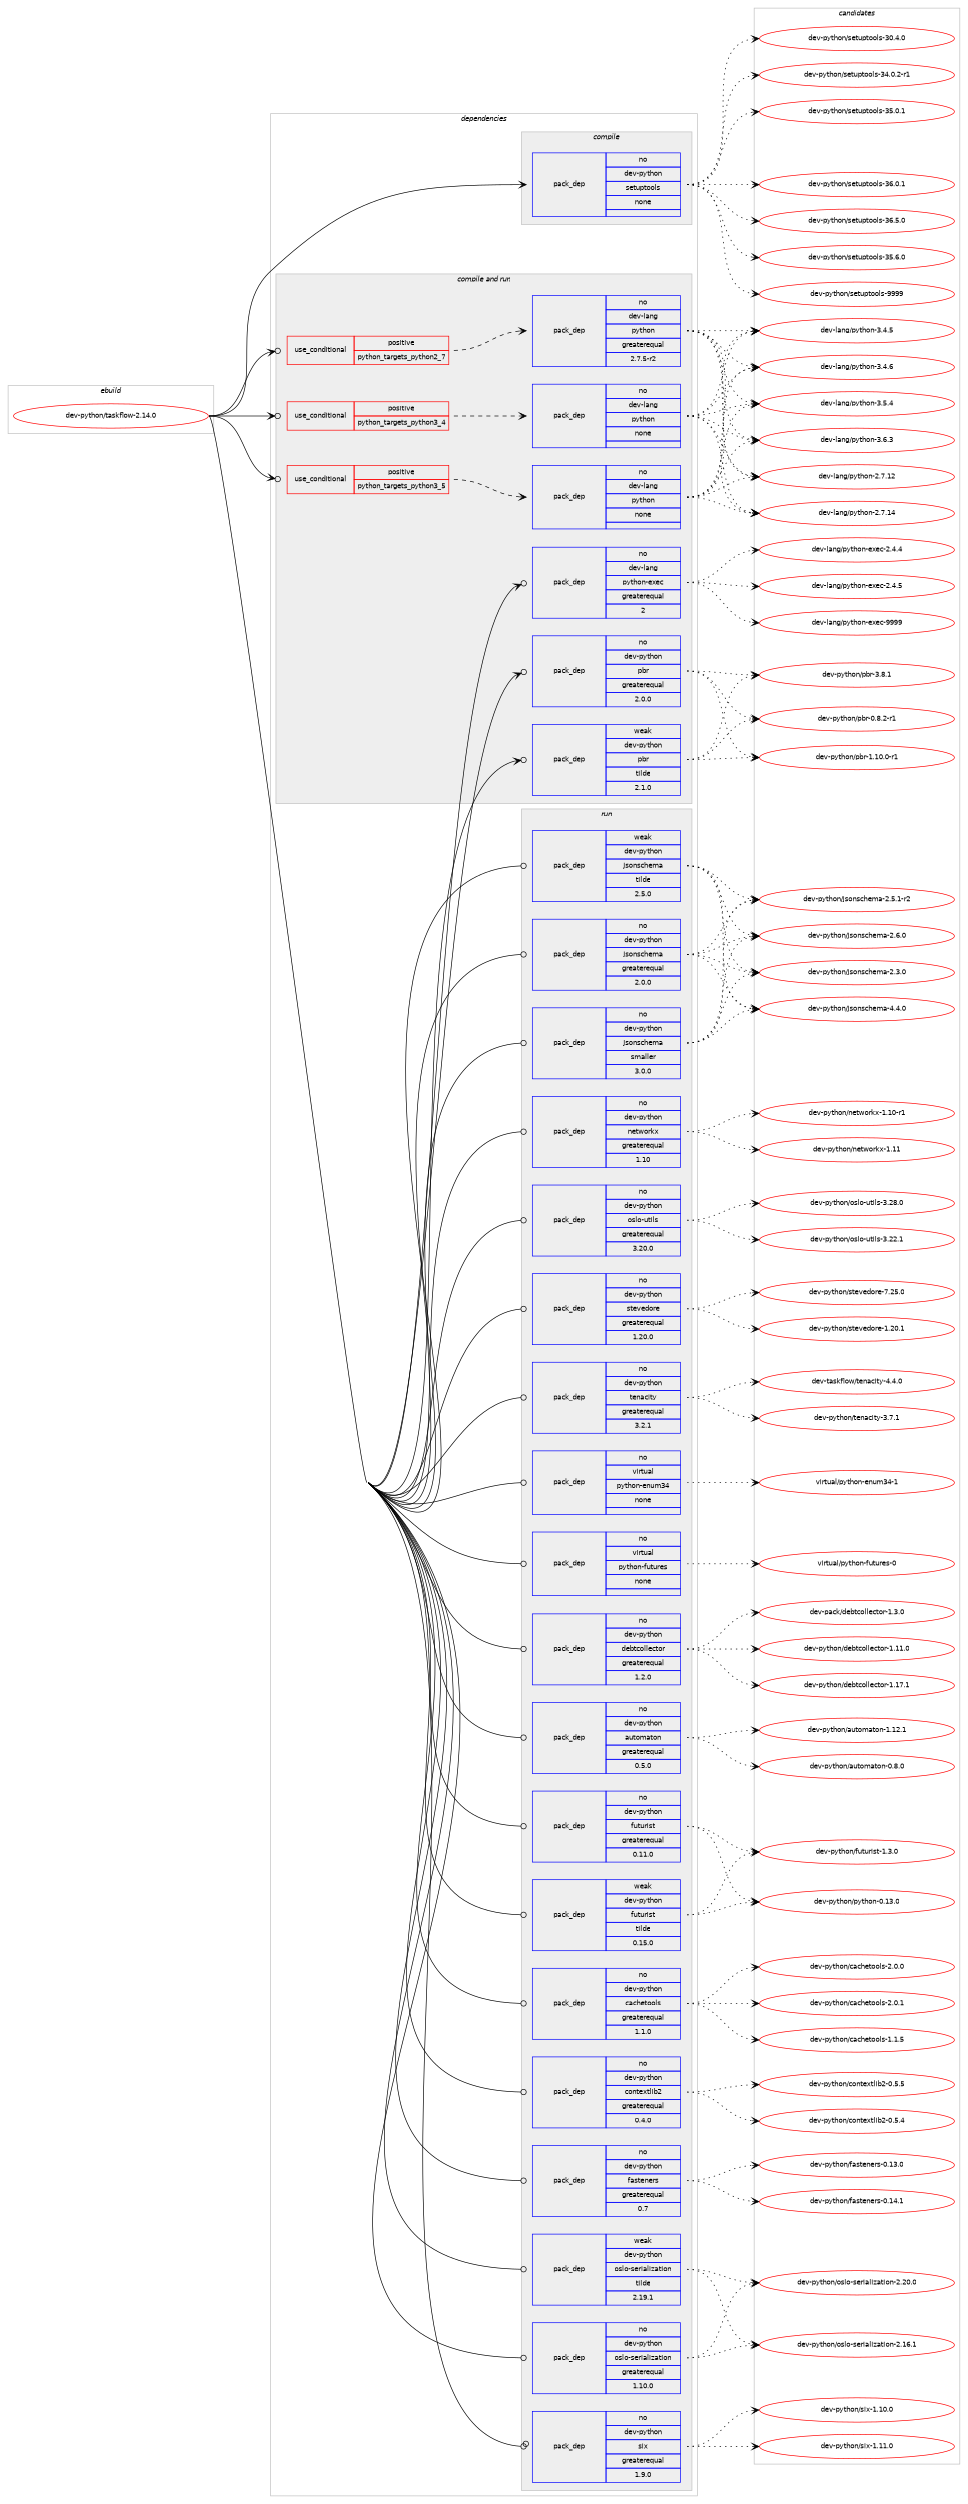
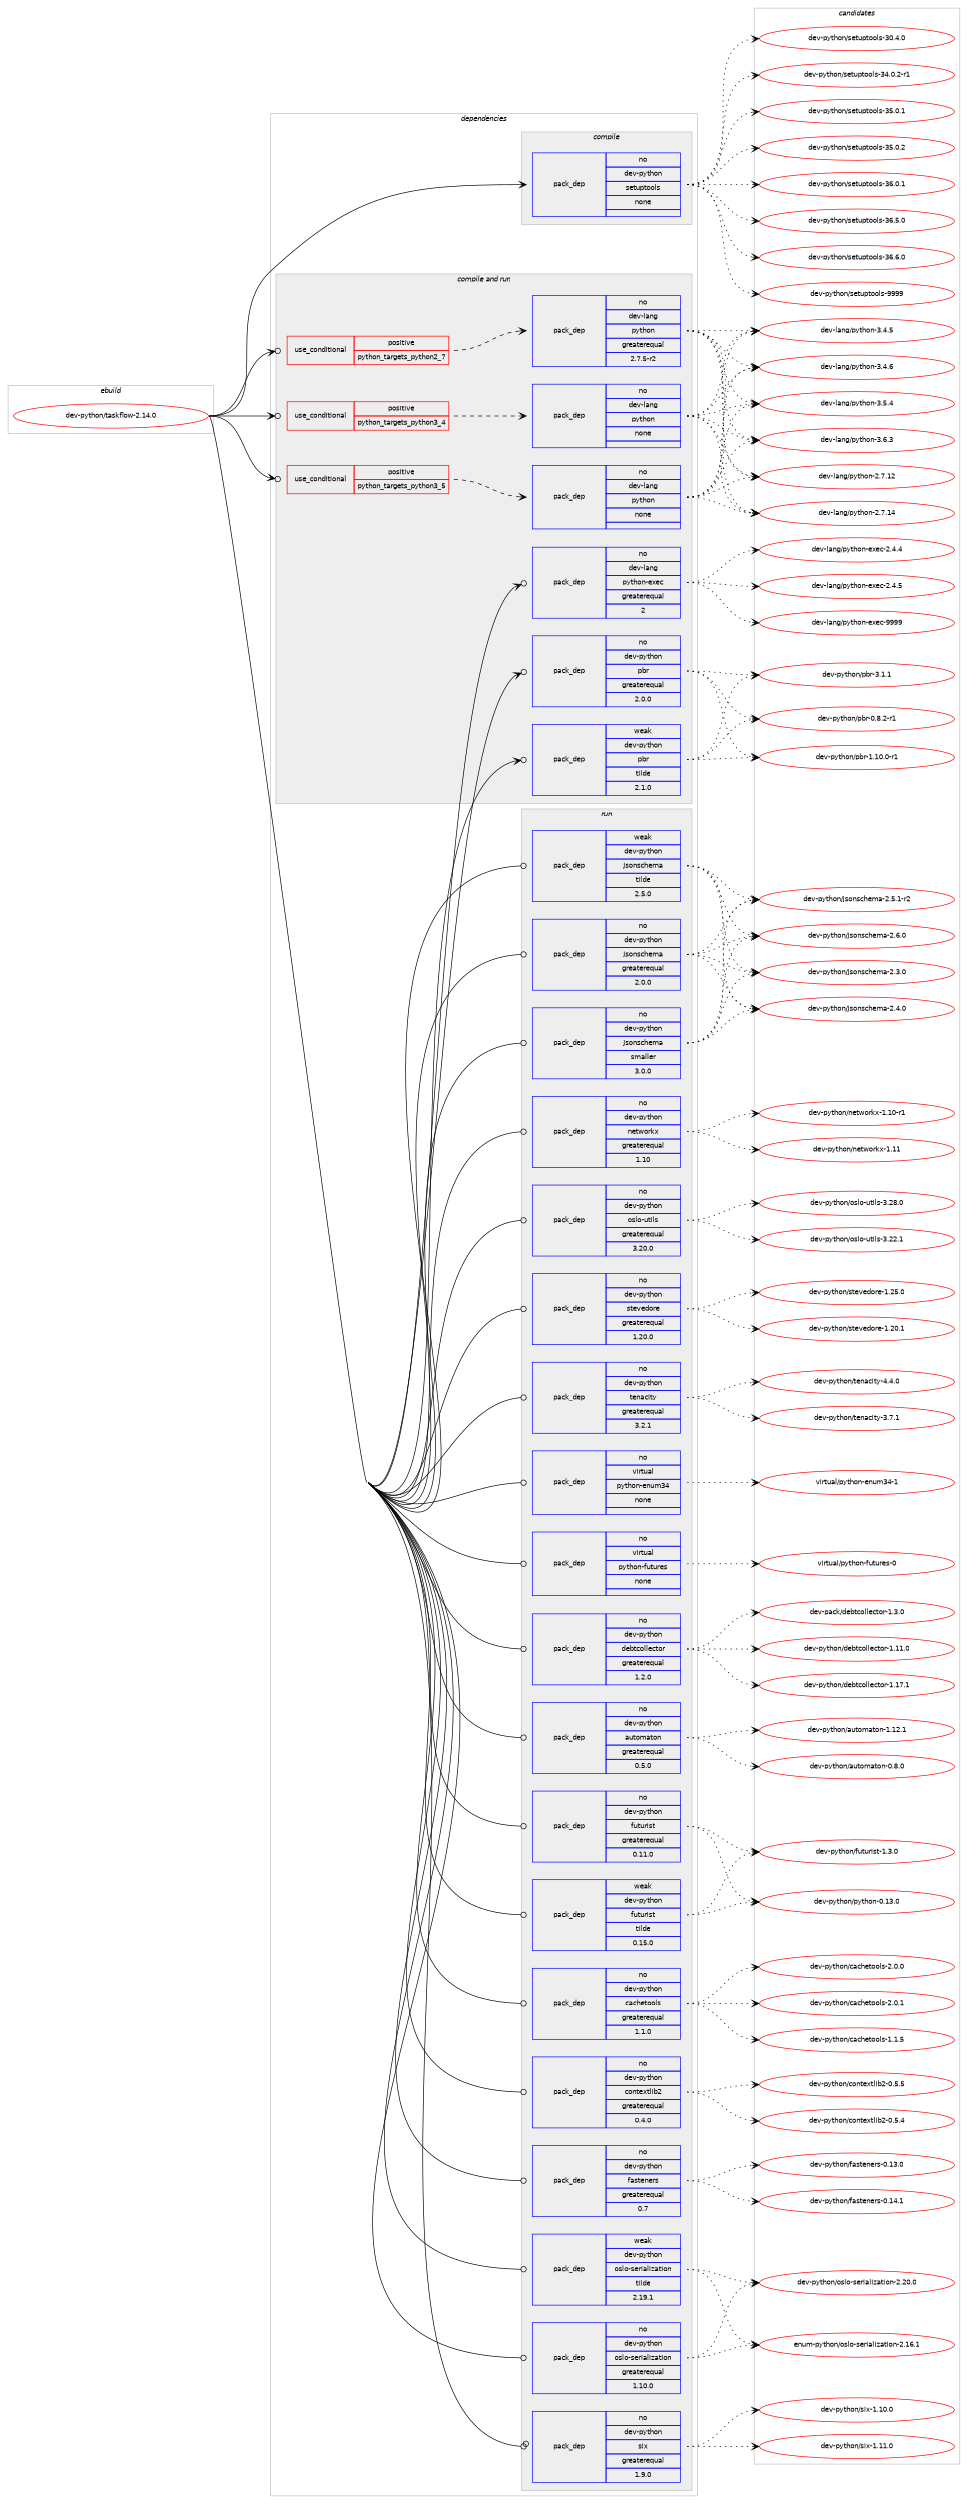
node "dev-python/setuptools-35.0.2": added
node "dev-python/setuptools-35.6.0": label "dev-python/setuptools-35.6.0" -> "dev-python/setuptools-36.6.0"
node "dev-python/pbr-3.8.1": label "dev-python/pbr-3.8.1" -> "dev-python/pbr-3.1.1"
node "dev-python/jsonschema-4.4.0": label "dev-python/jsonschema-4.4.0" -> "dev-python/jsonschema-2.4.0"
node "dev-python/stevedore-7.25.0": label "dev-python/stevedore-7.25.0" -> "dev-python/stevedore-1.25.0"
node "dev-taskflow/tenacity-4.4.0": label "dev-taskflow/tenacity-4.4.0" -> "dev-python/tenacity-4.4.0"
node "dev-python/oslo-serialization-2.16.1": label "dev-python/oslo-serialization-2.16.1" -> "enum-python/oslo-serialization-2.16.1"
